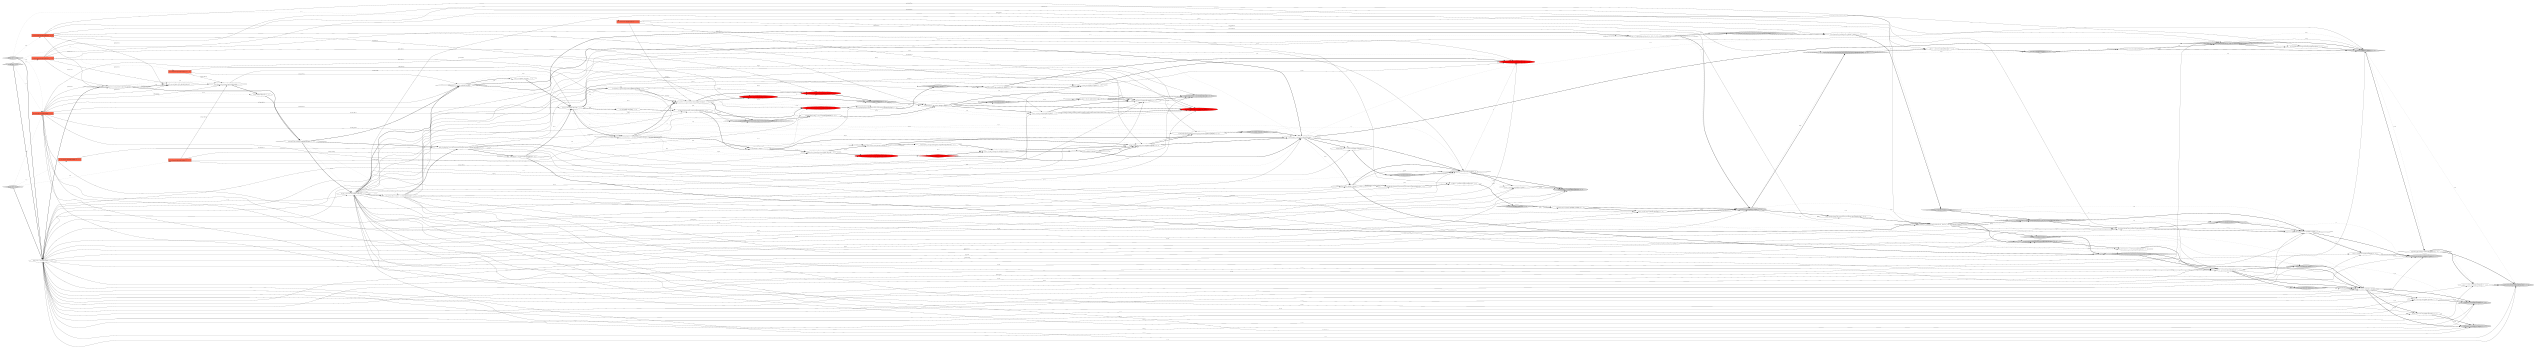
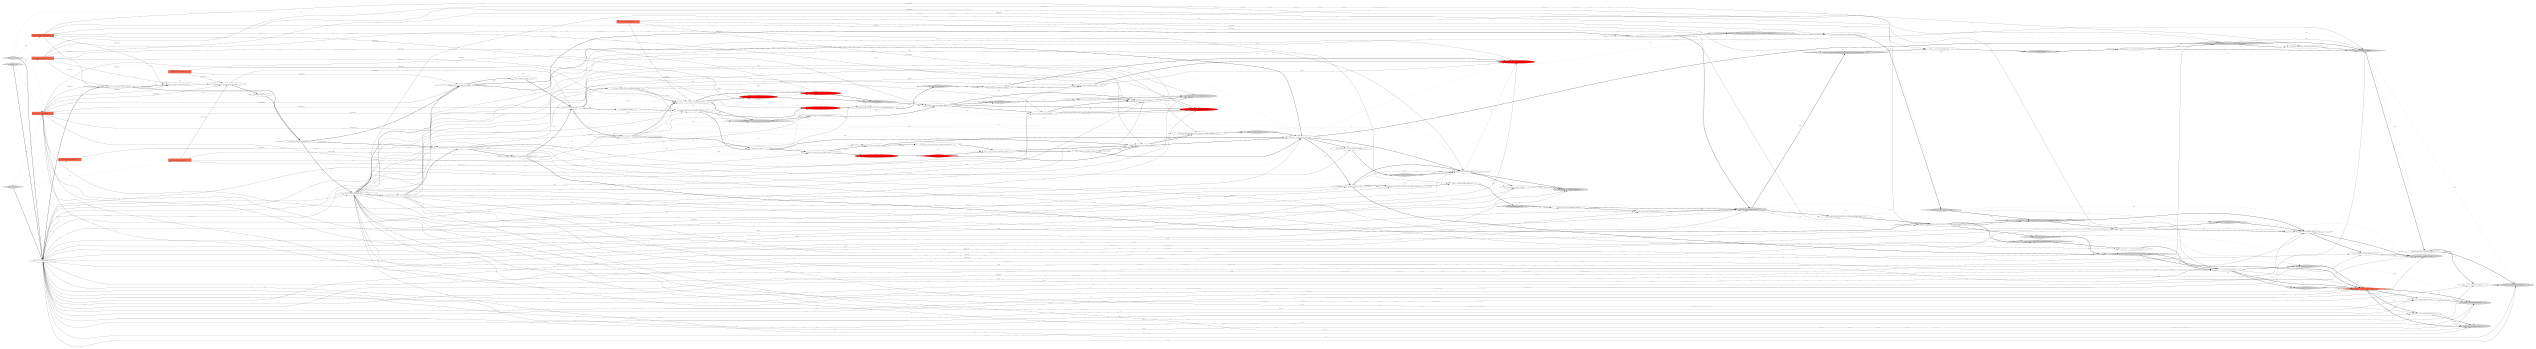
node "!needsScores4Collapsing@@@54@@@['1', '1', '1']": fillcolor white -> tomato
